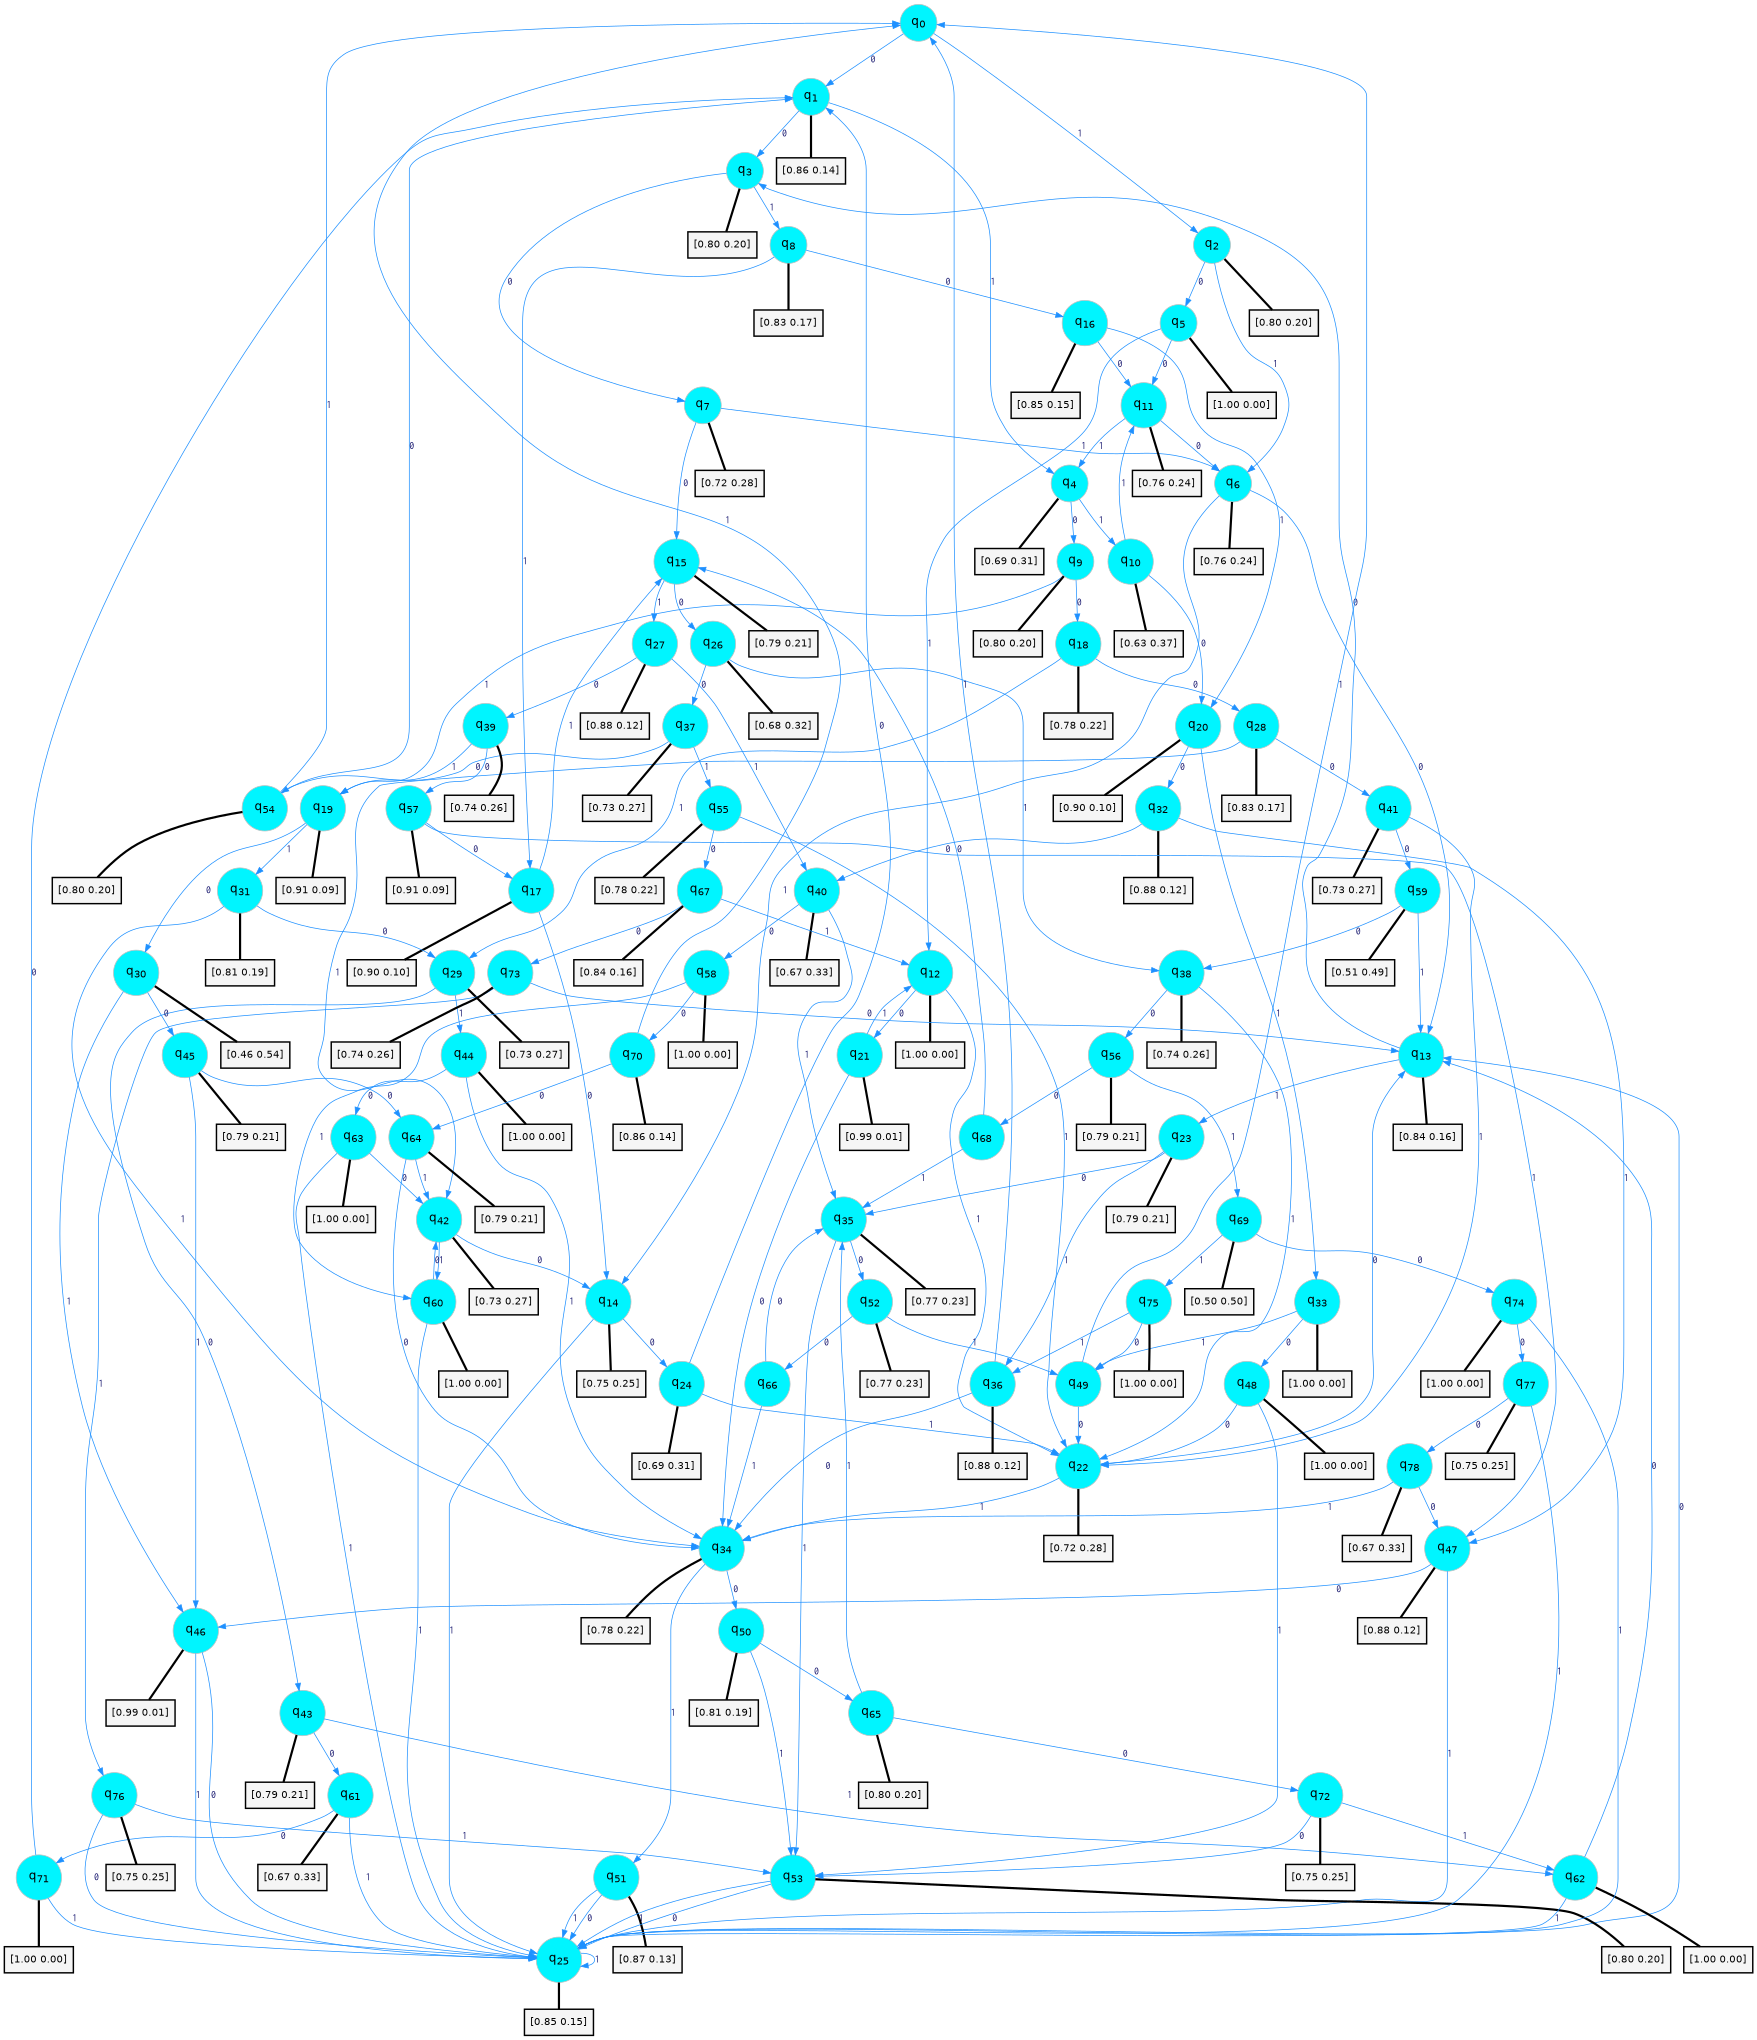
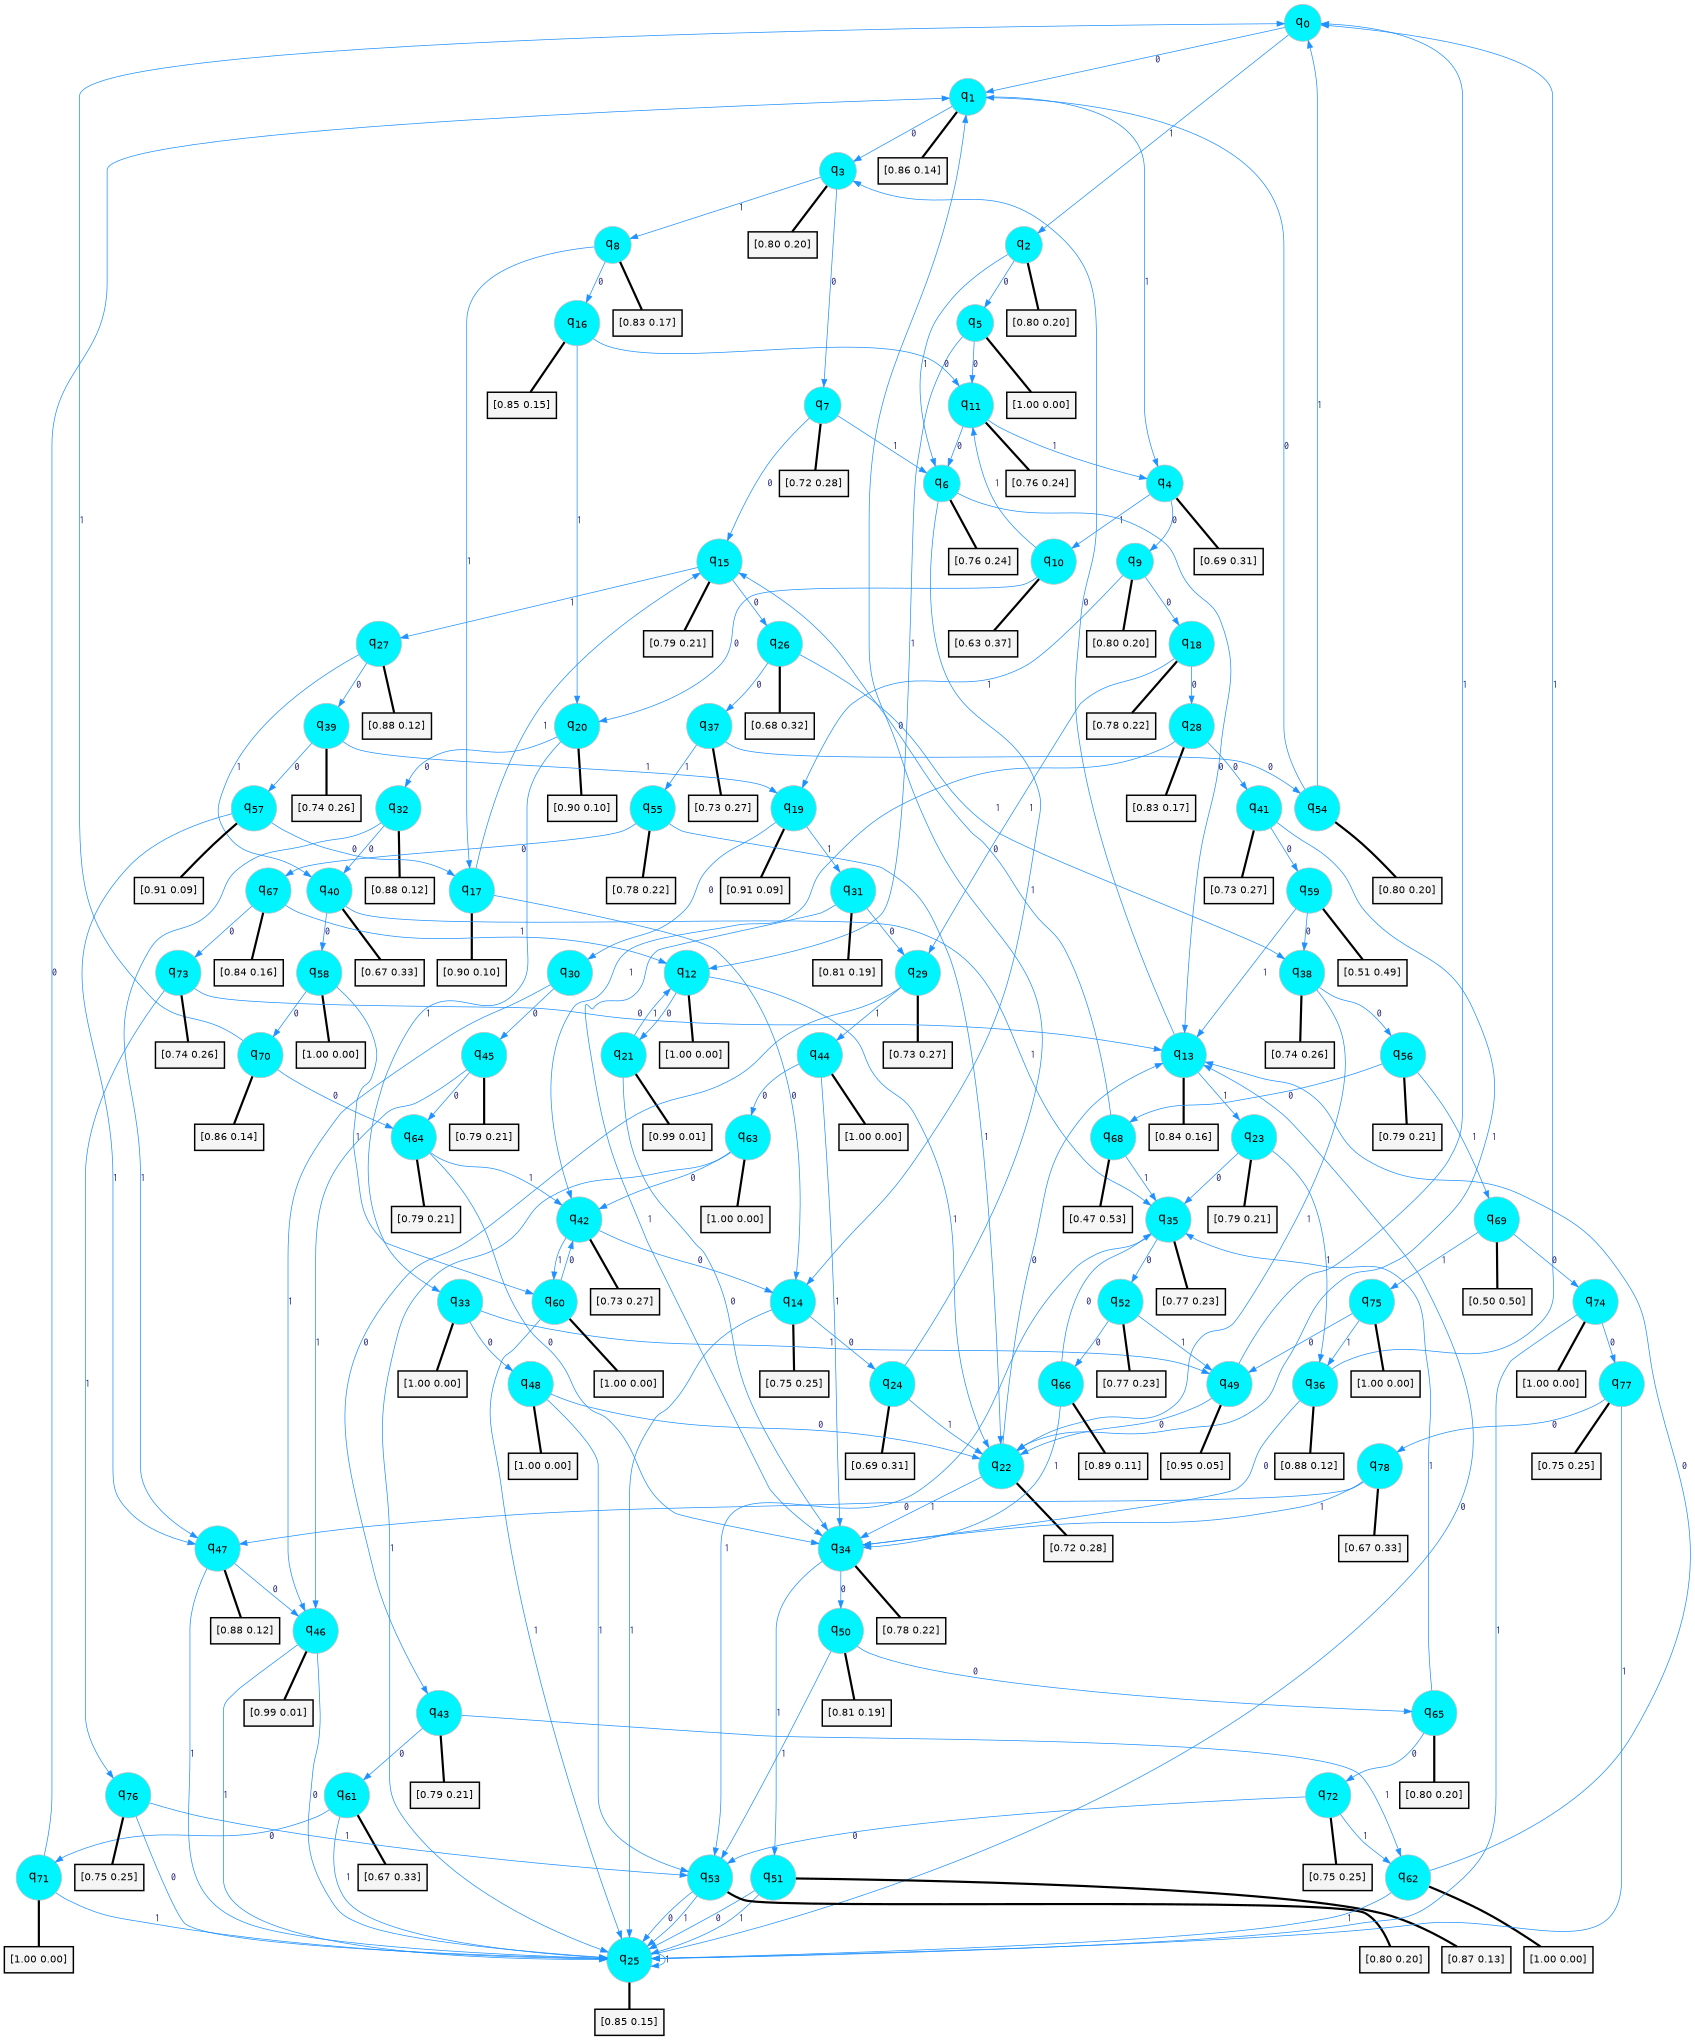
node "[0.46 0.54]": removed
node "[0.47 0.53]": added
node "[0.89 0.11]": added
node "[0.95 0.05]": added
